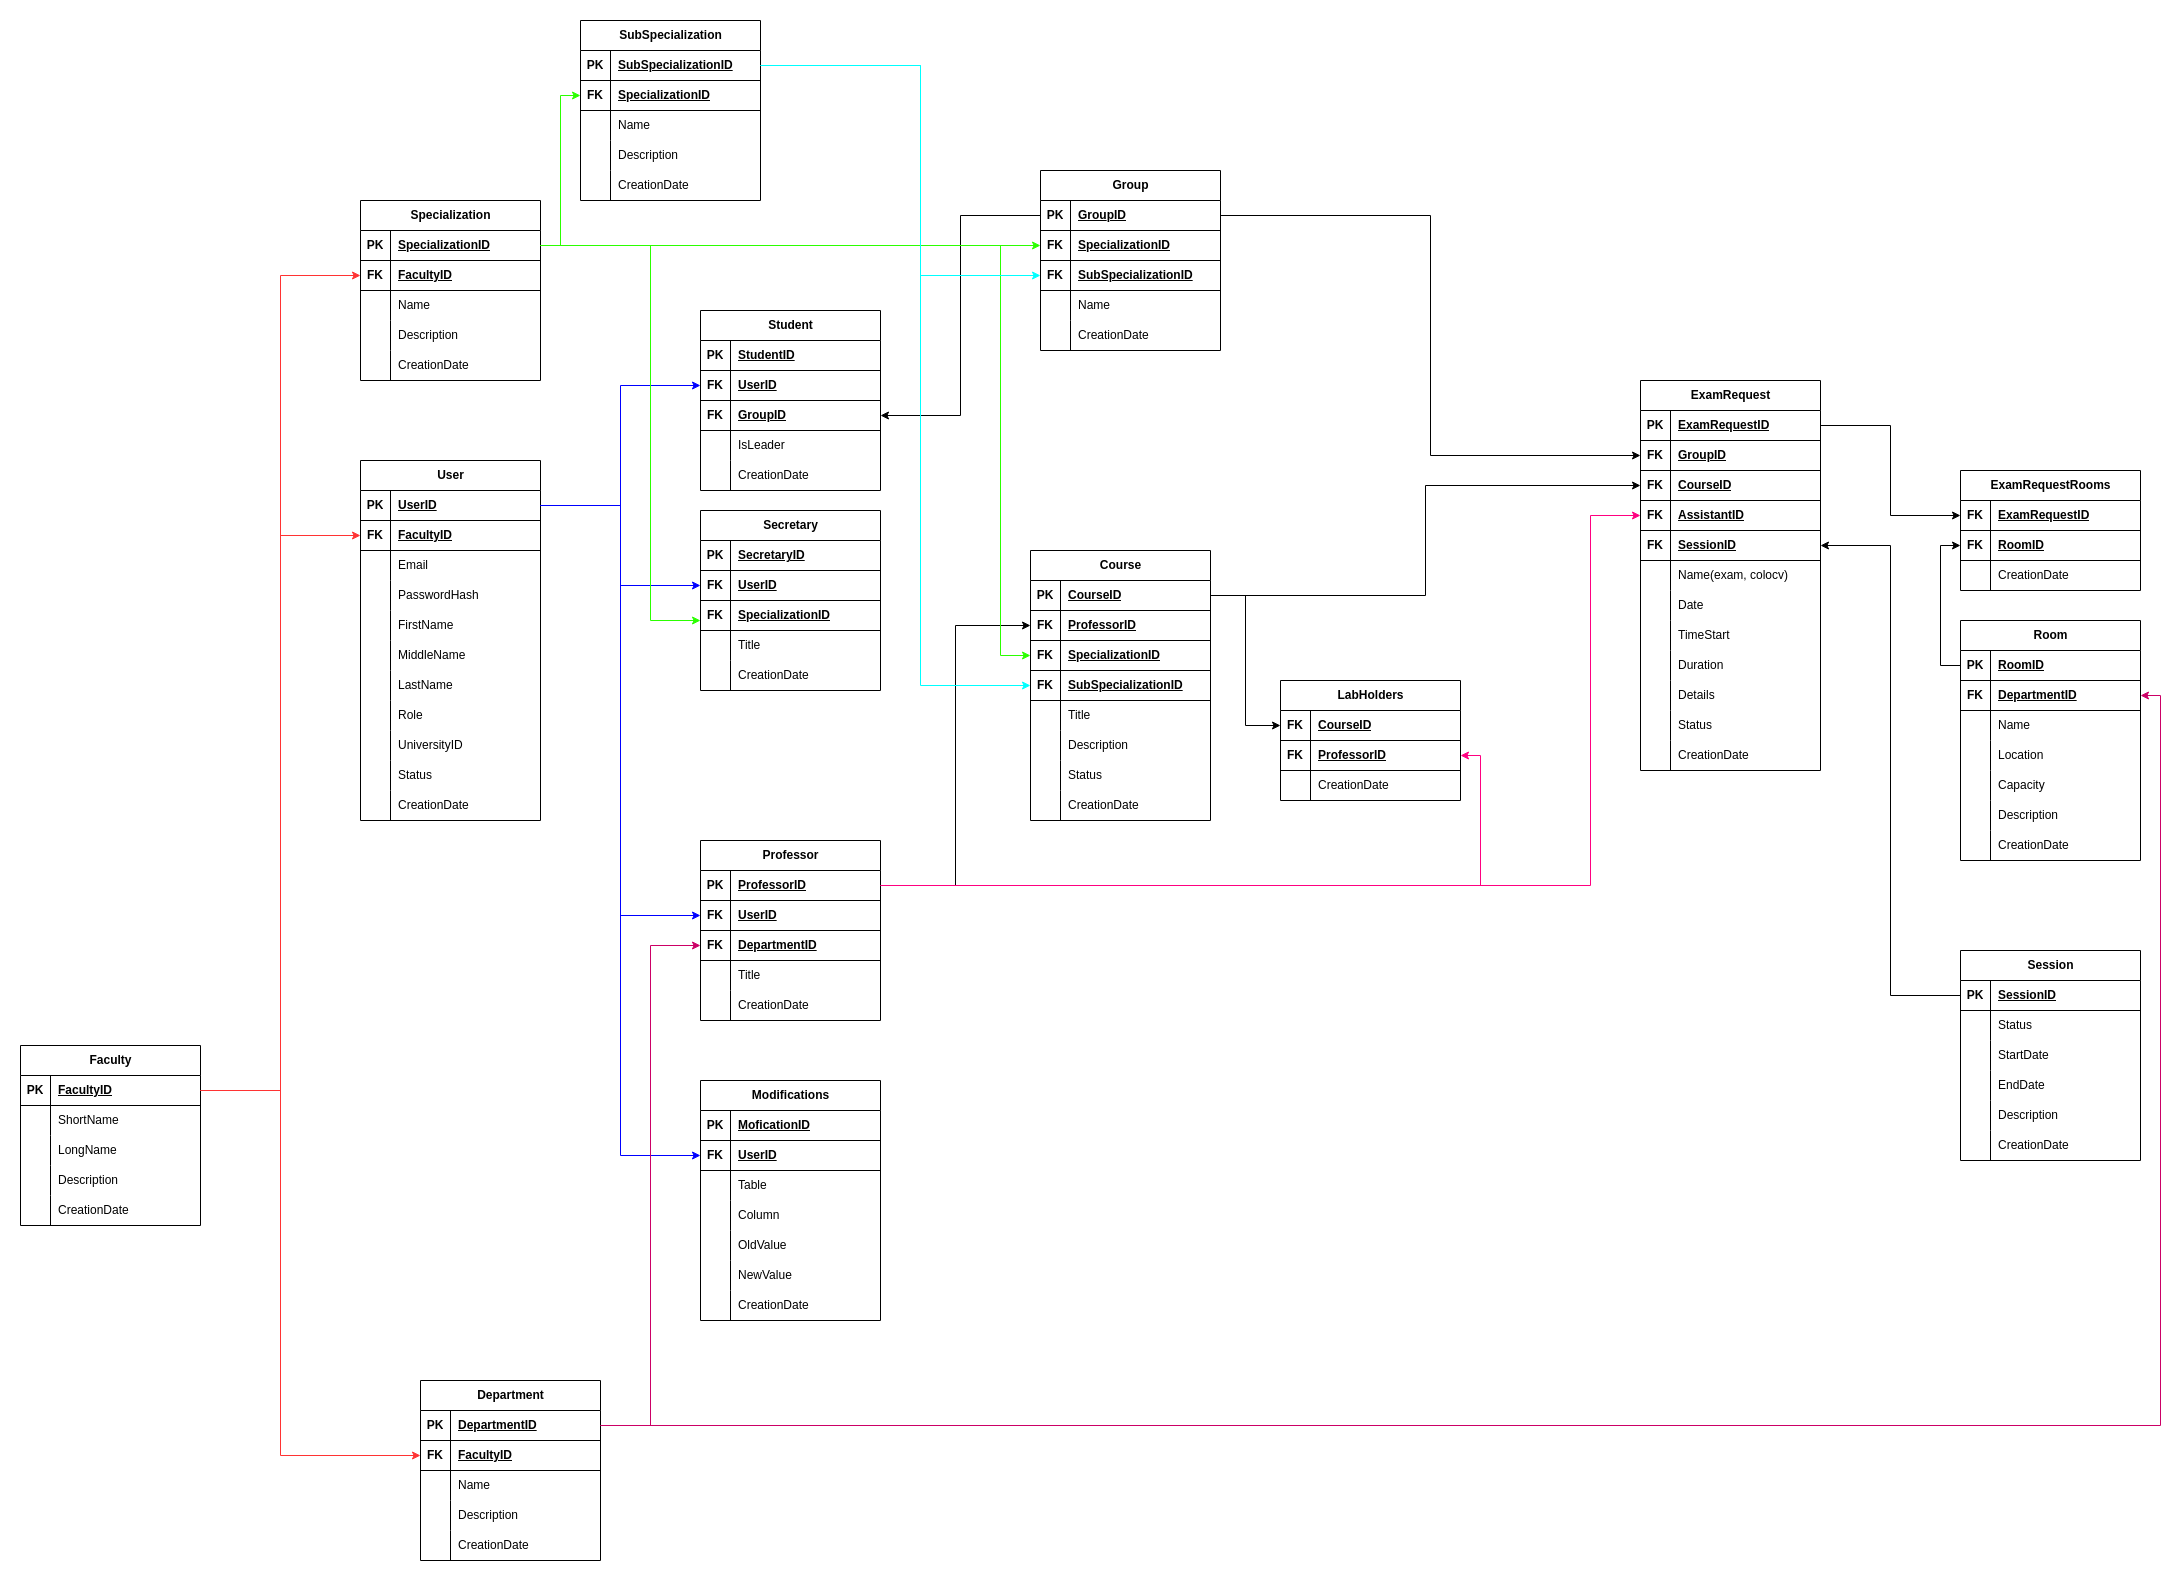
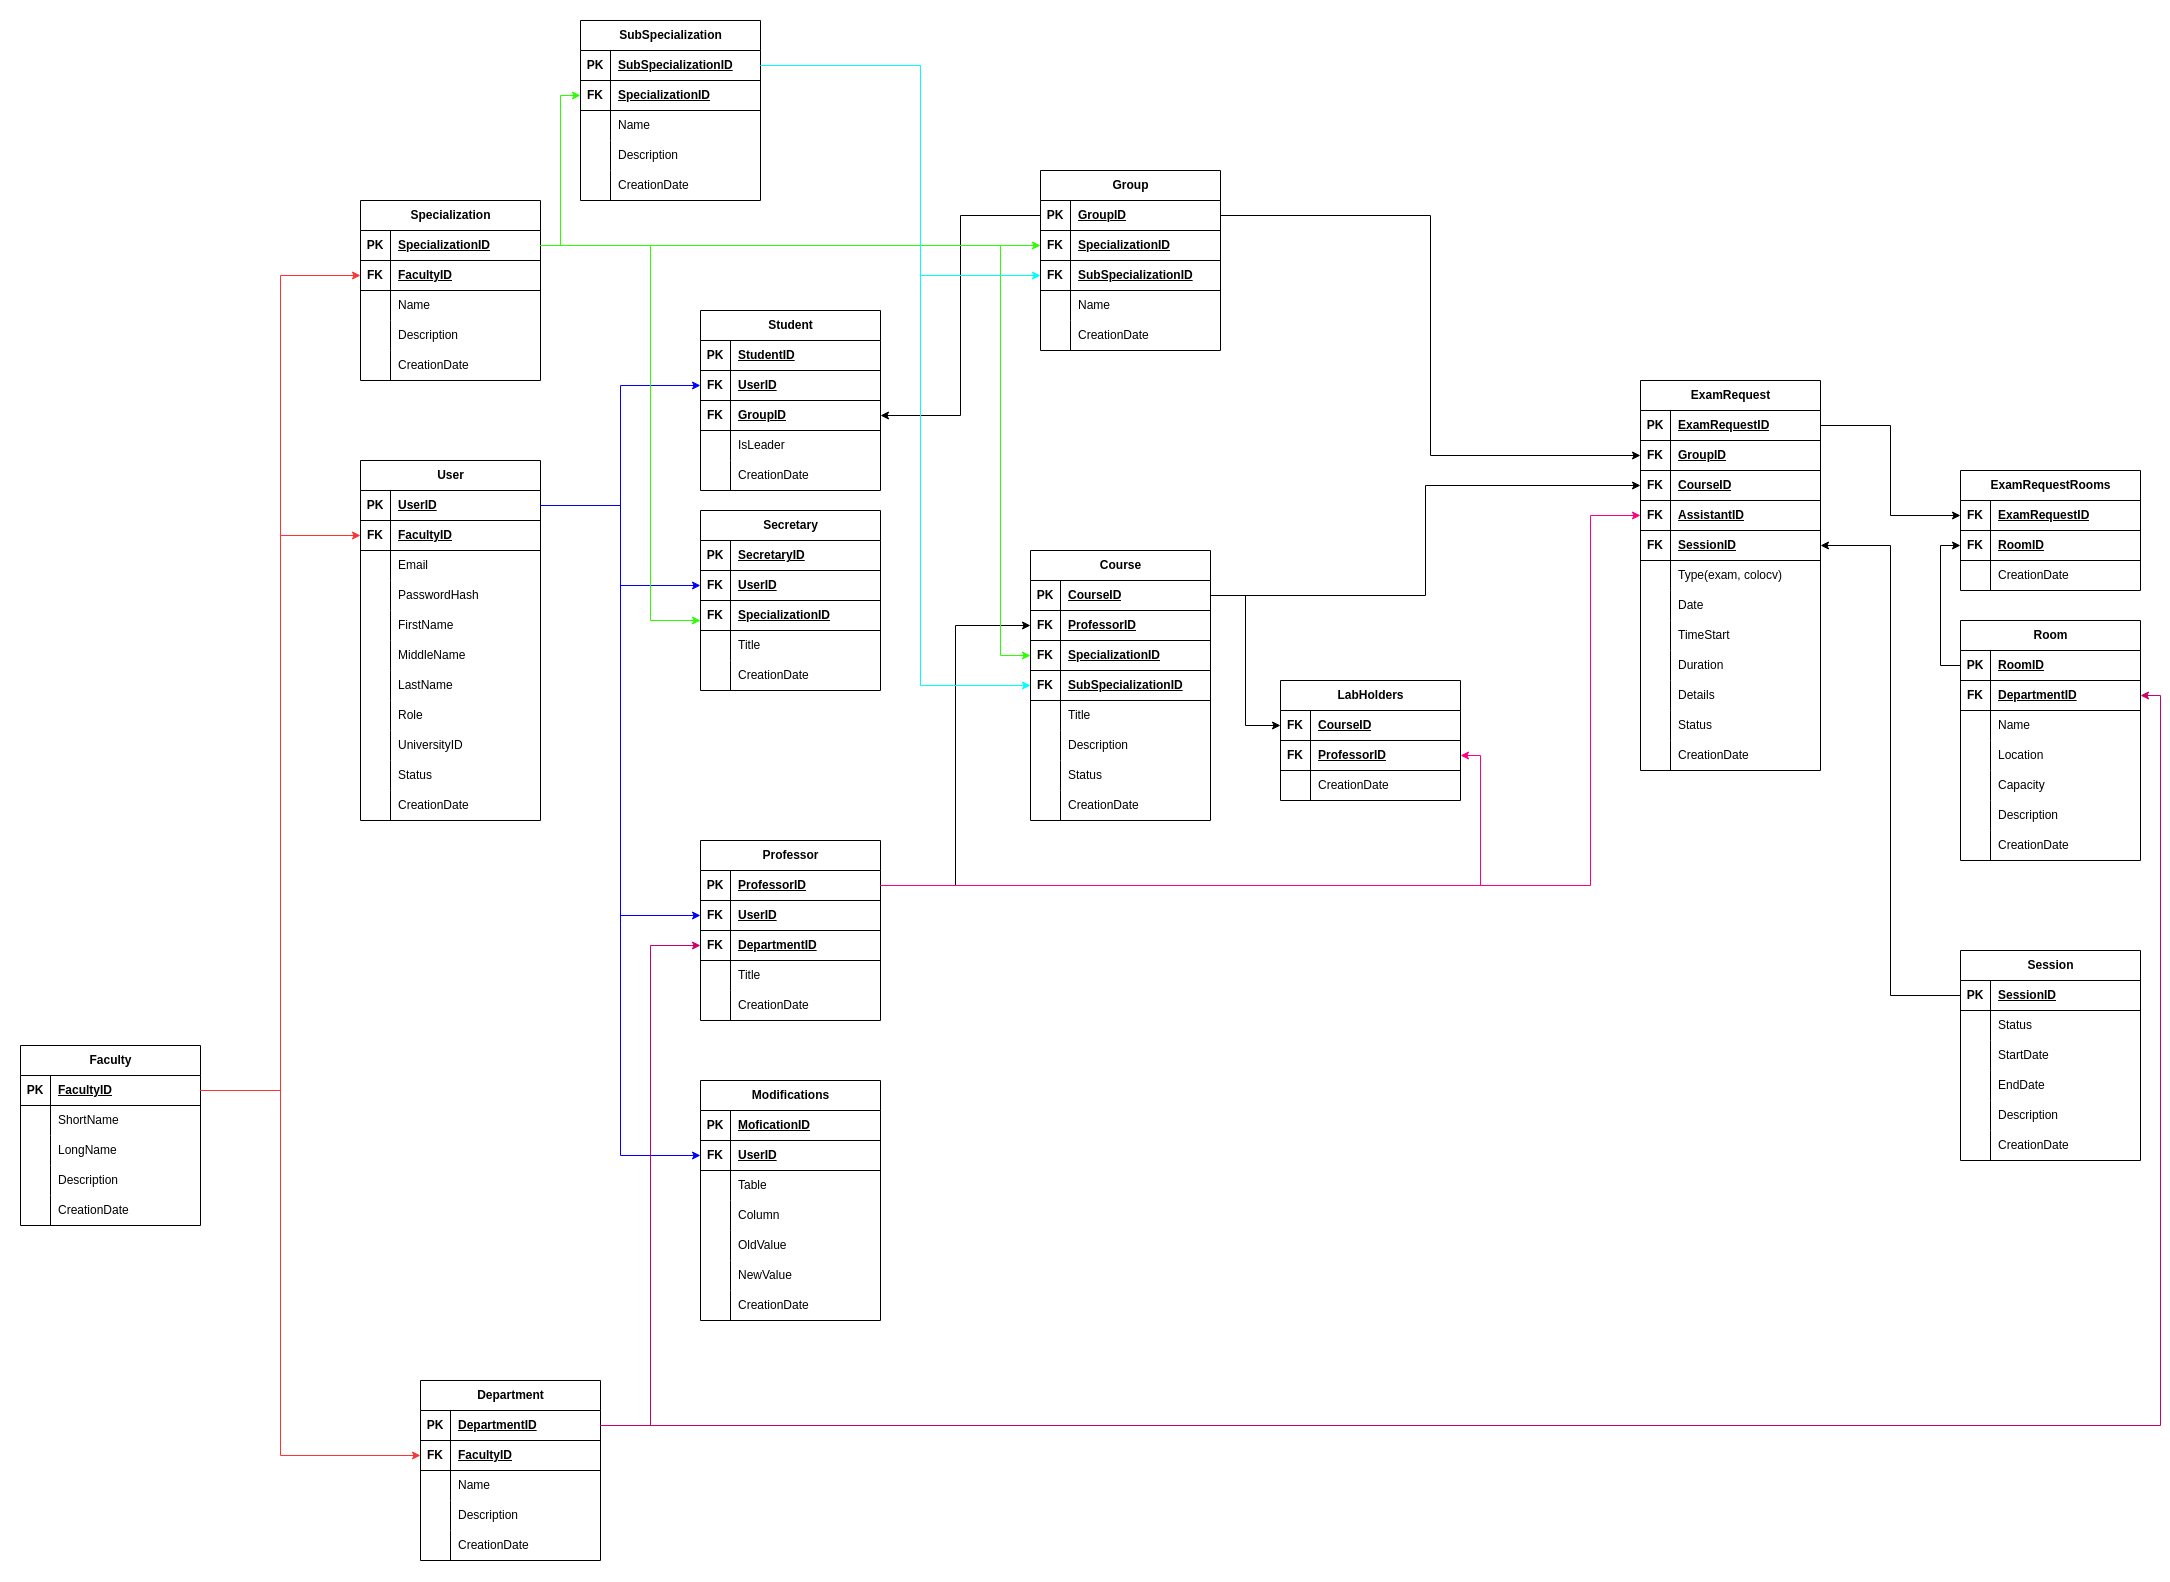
node "Name(exam, colocv)": label "Name(exam, colocv)" -> "Type(exam, colocv)"
